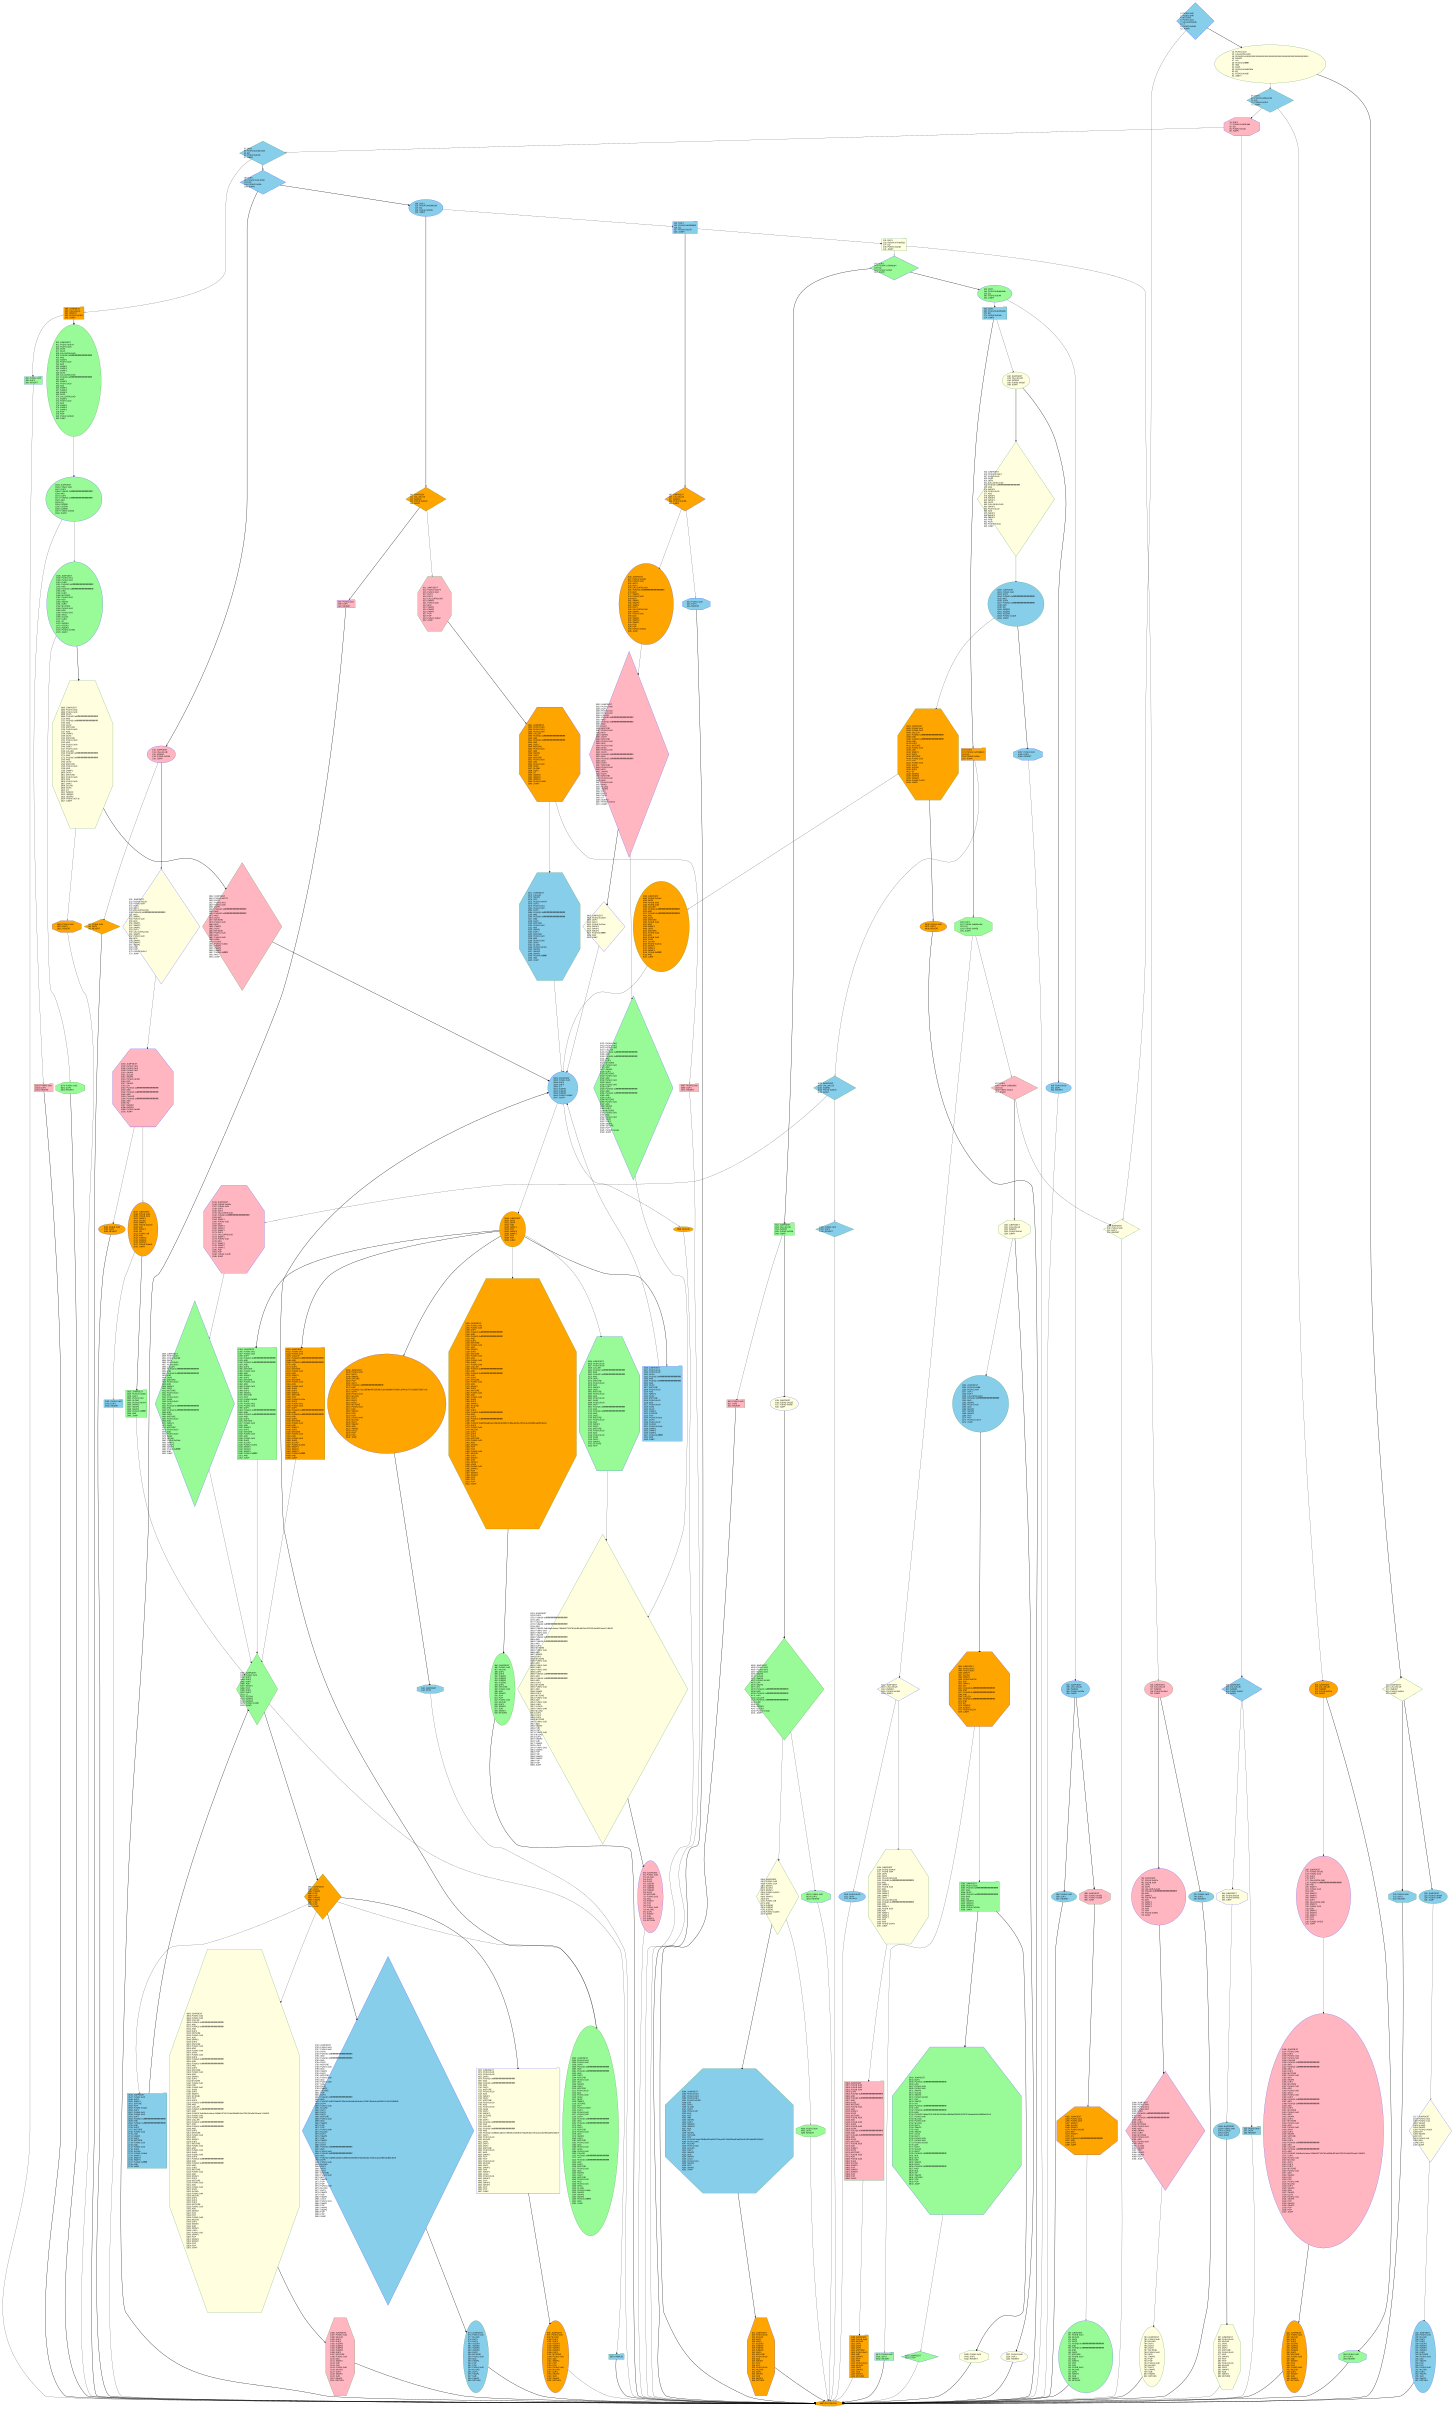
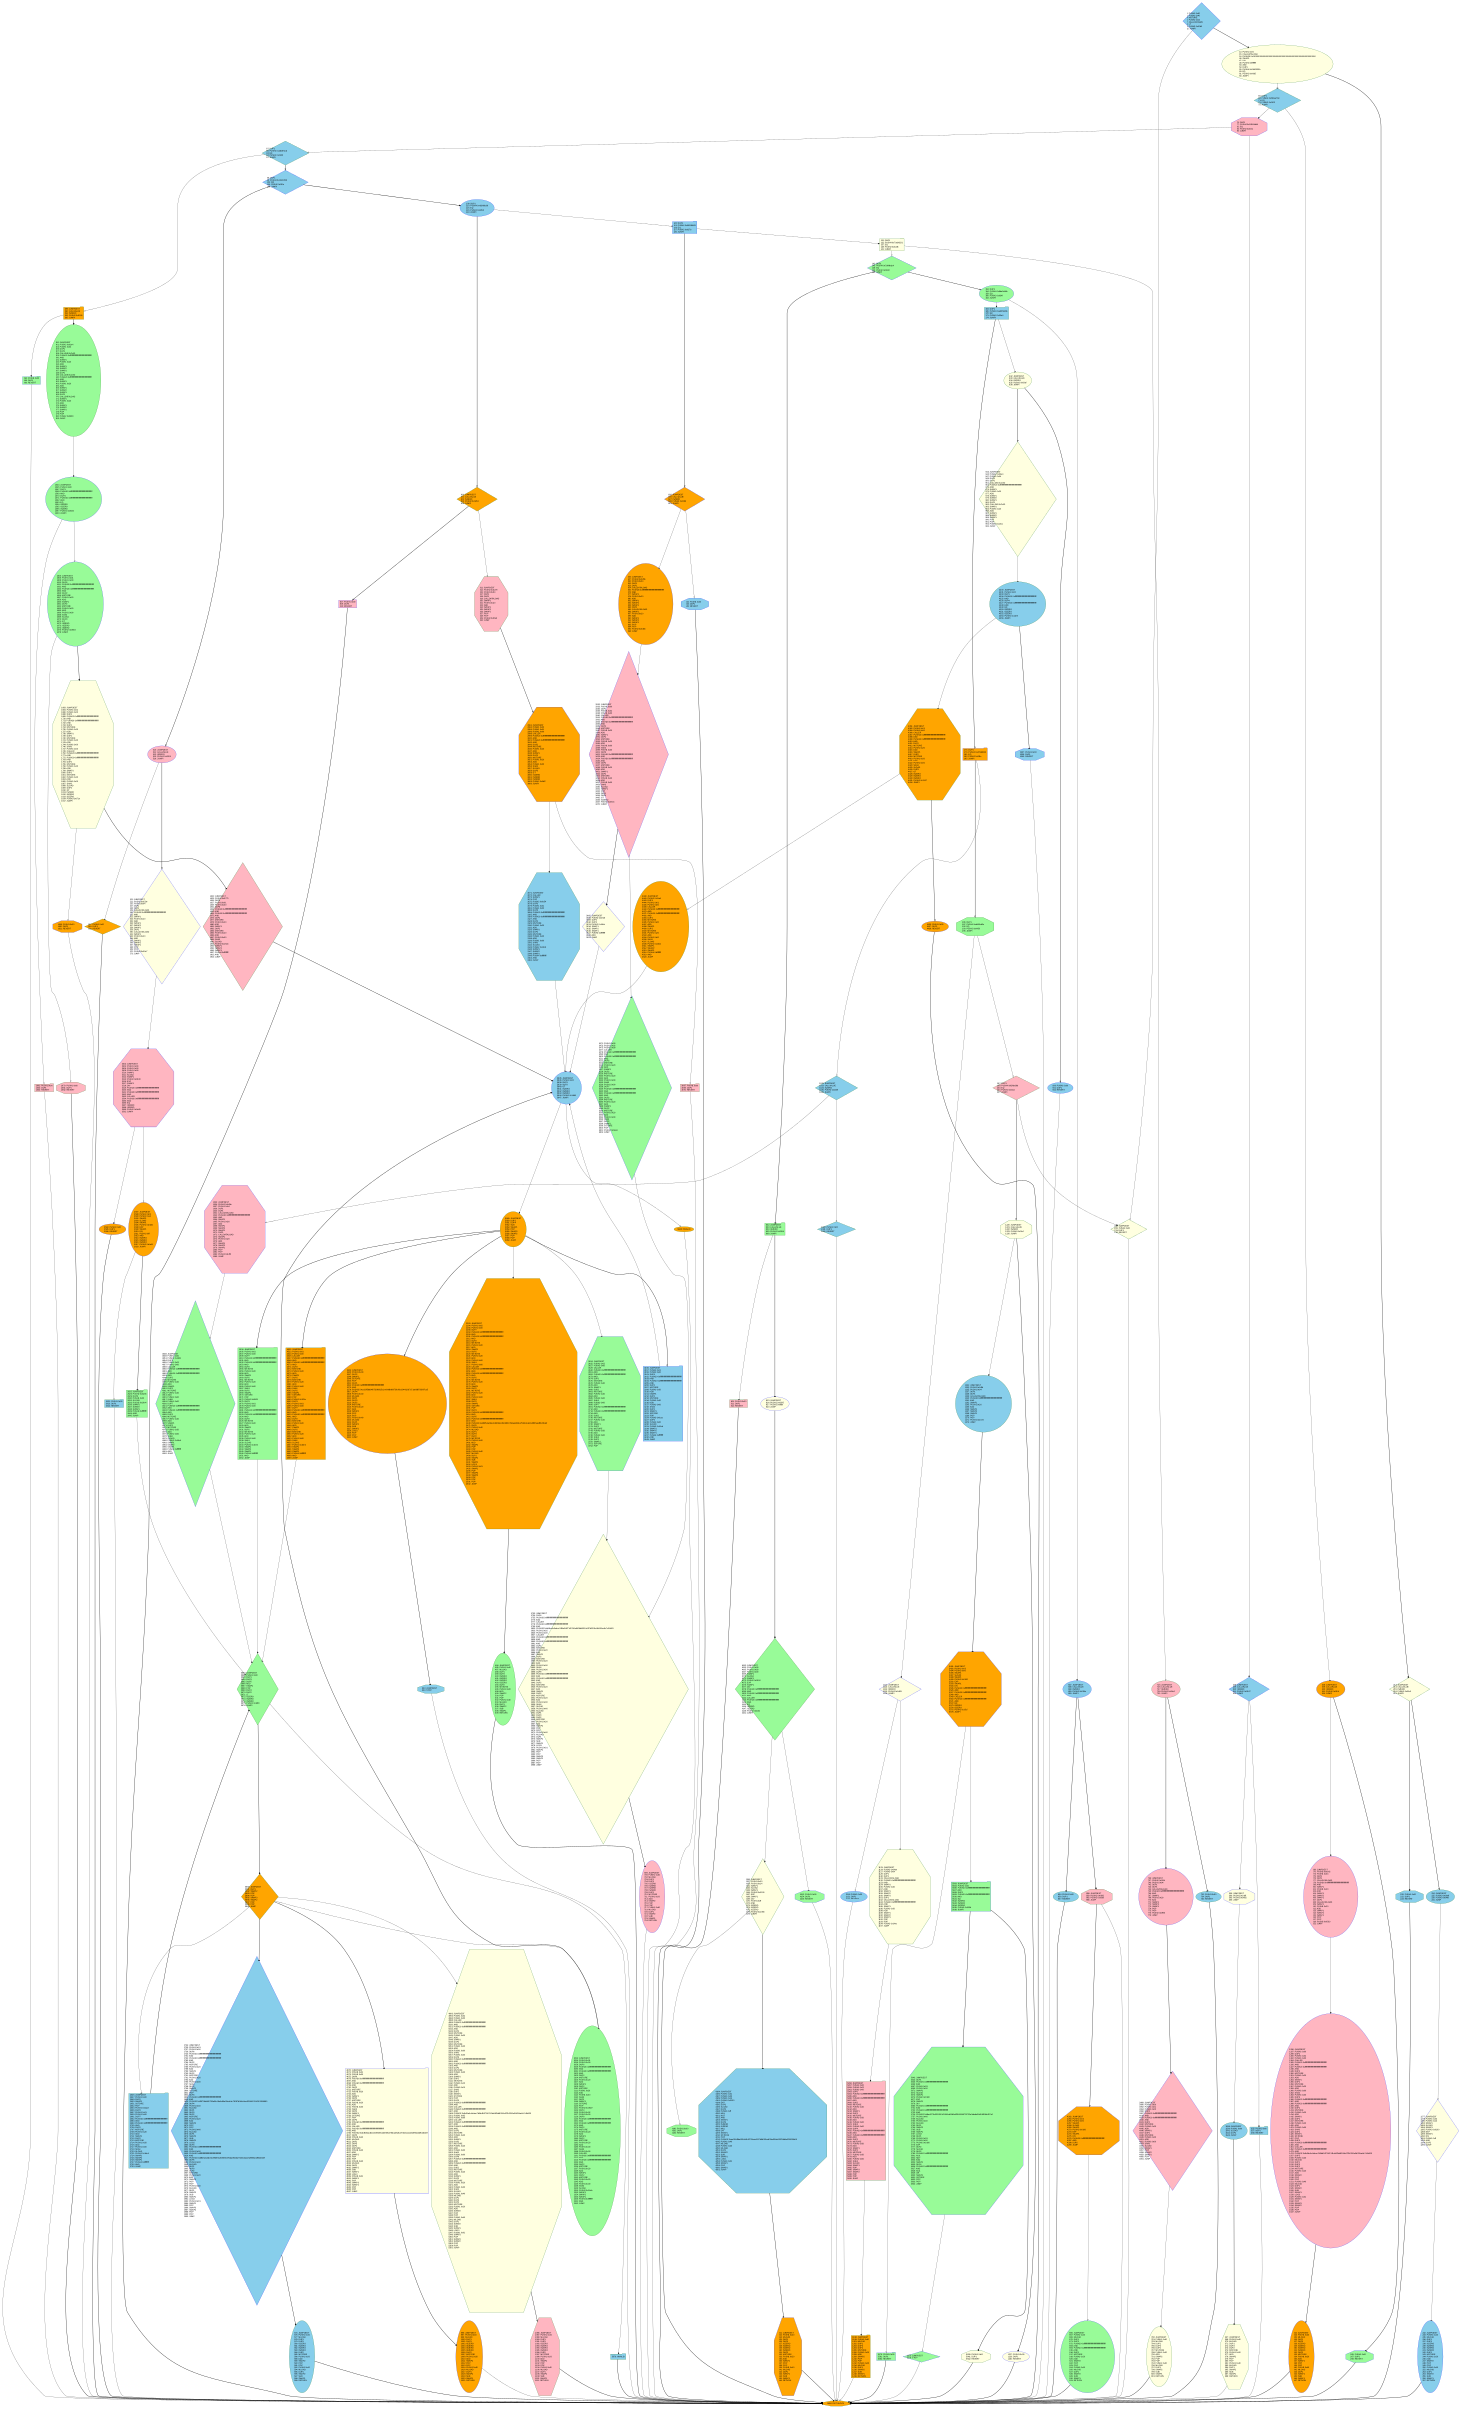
node "1679: PUSH1 0x00 1681: DUP1 1682: REVERT": fillcolor palegreen -> lightpink
edge "1601: PUSH1 0x00 1603: DUP1 1604: REVERT" -> "5890: EXIT BLOCK": style bold -> solid
edge "4180: PUSH1 0x00 4182: DUP1 4183: REVERT" -> "5890: EXIT BLOCK": now "858: JUMPDEST 859: PUSH2 0x0362 862: PUSH2 0x10a6 865: JUMP" -> "5890: EXIT BLOCK"
